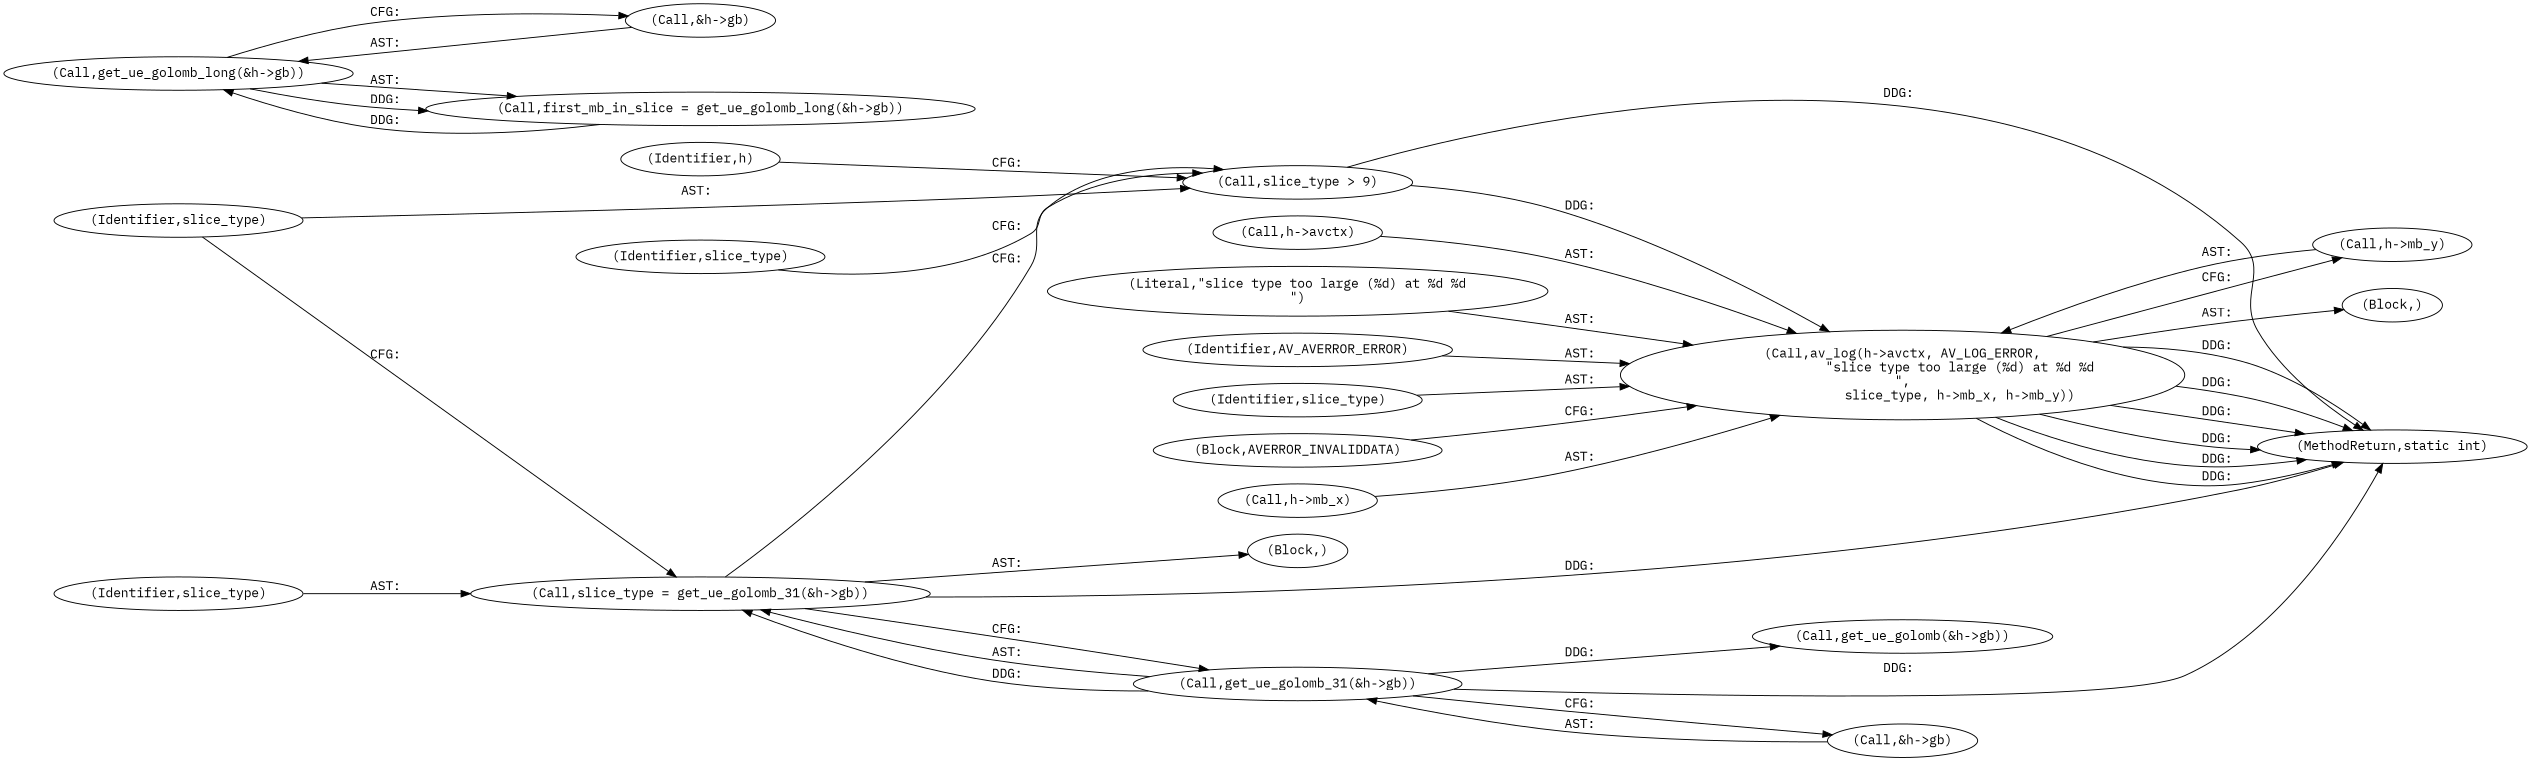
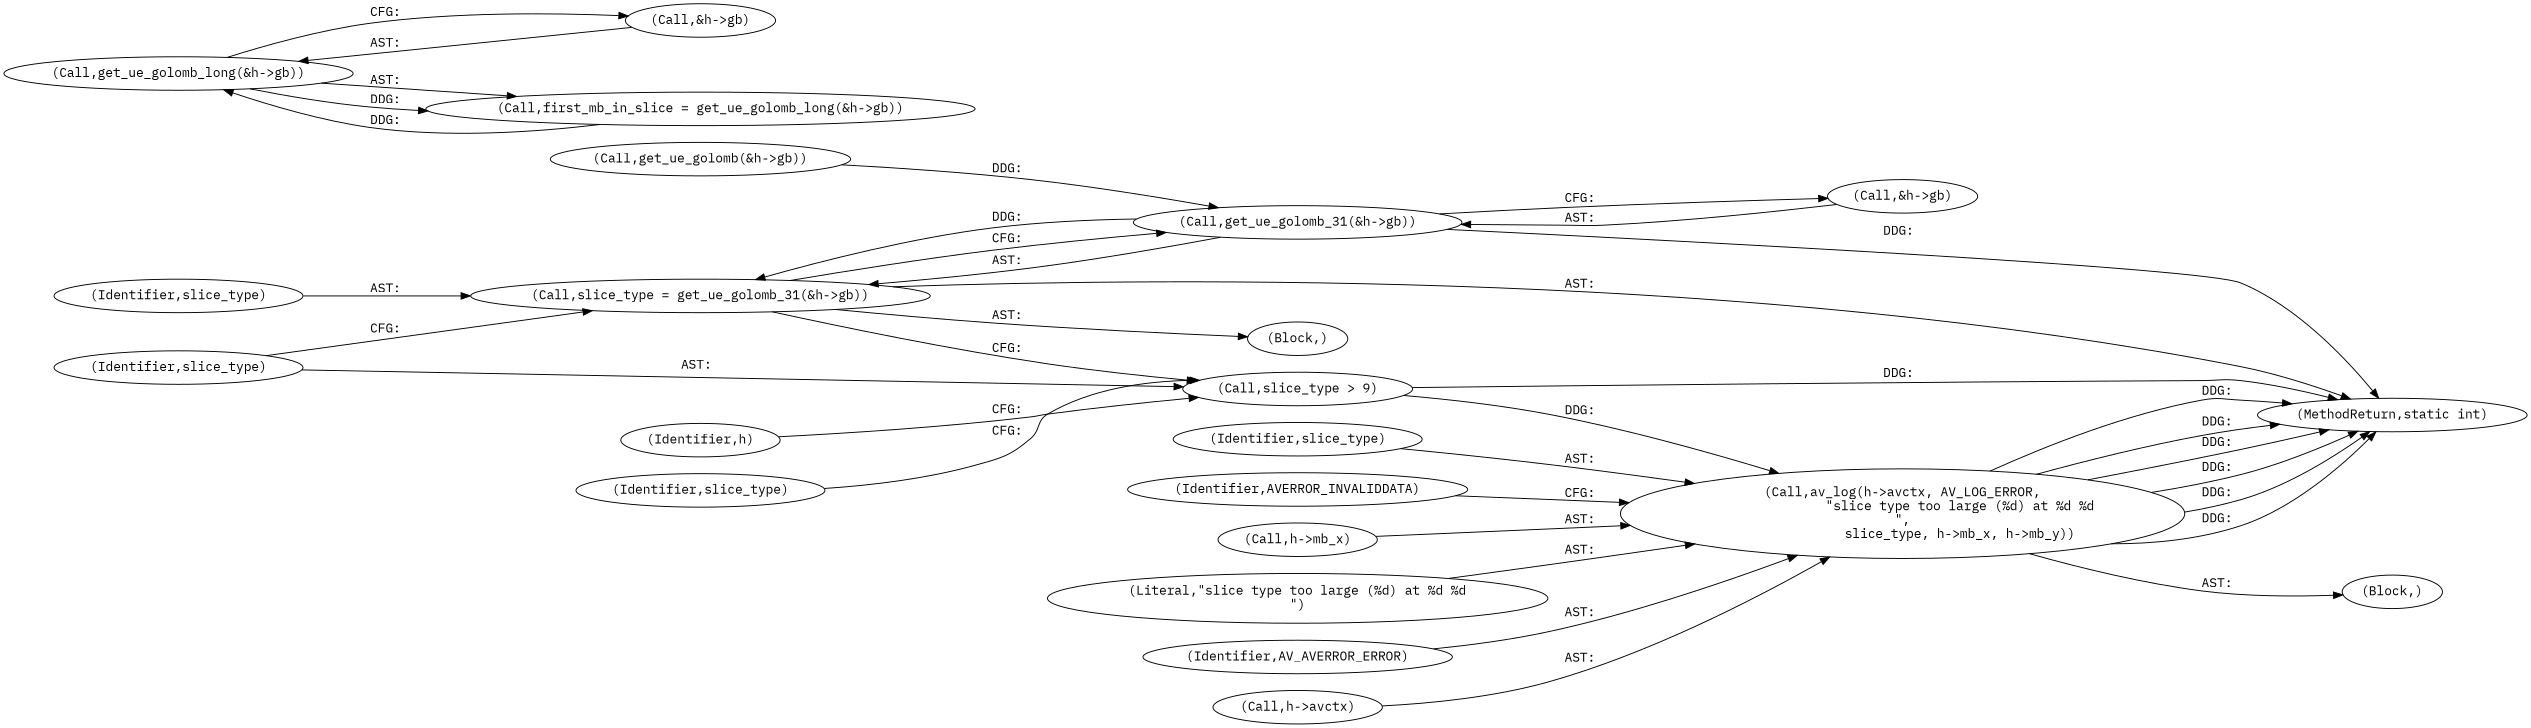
node "(Call,h->mb_y)": removed
node "(Block,AVERROR_INVALIDDATA)": label "(Block,AVERROR_INVALIDDATA)" -> "(Identifier,AVERROR_INVALIDDATA)"
edge "(Call,slice_type = get_ue_golomb_31(&h->gb))" -> "(MethodReturn,static int)": label "DDG: " -> "AST: "
edge "(Call,get_ue_golomb_31(&h->gb))" -> "(Call,get_ue_golomb(&h->gb))": reversed
